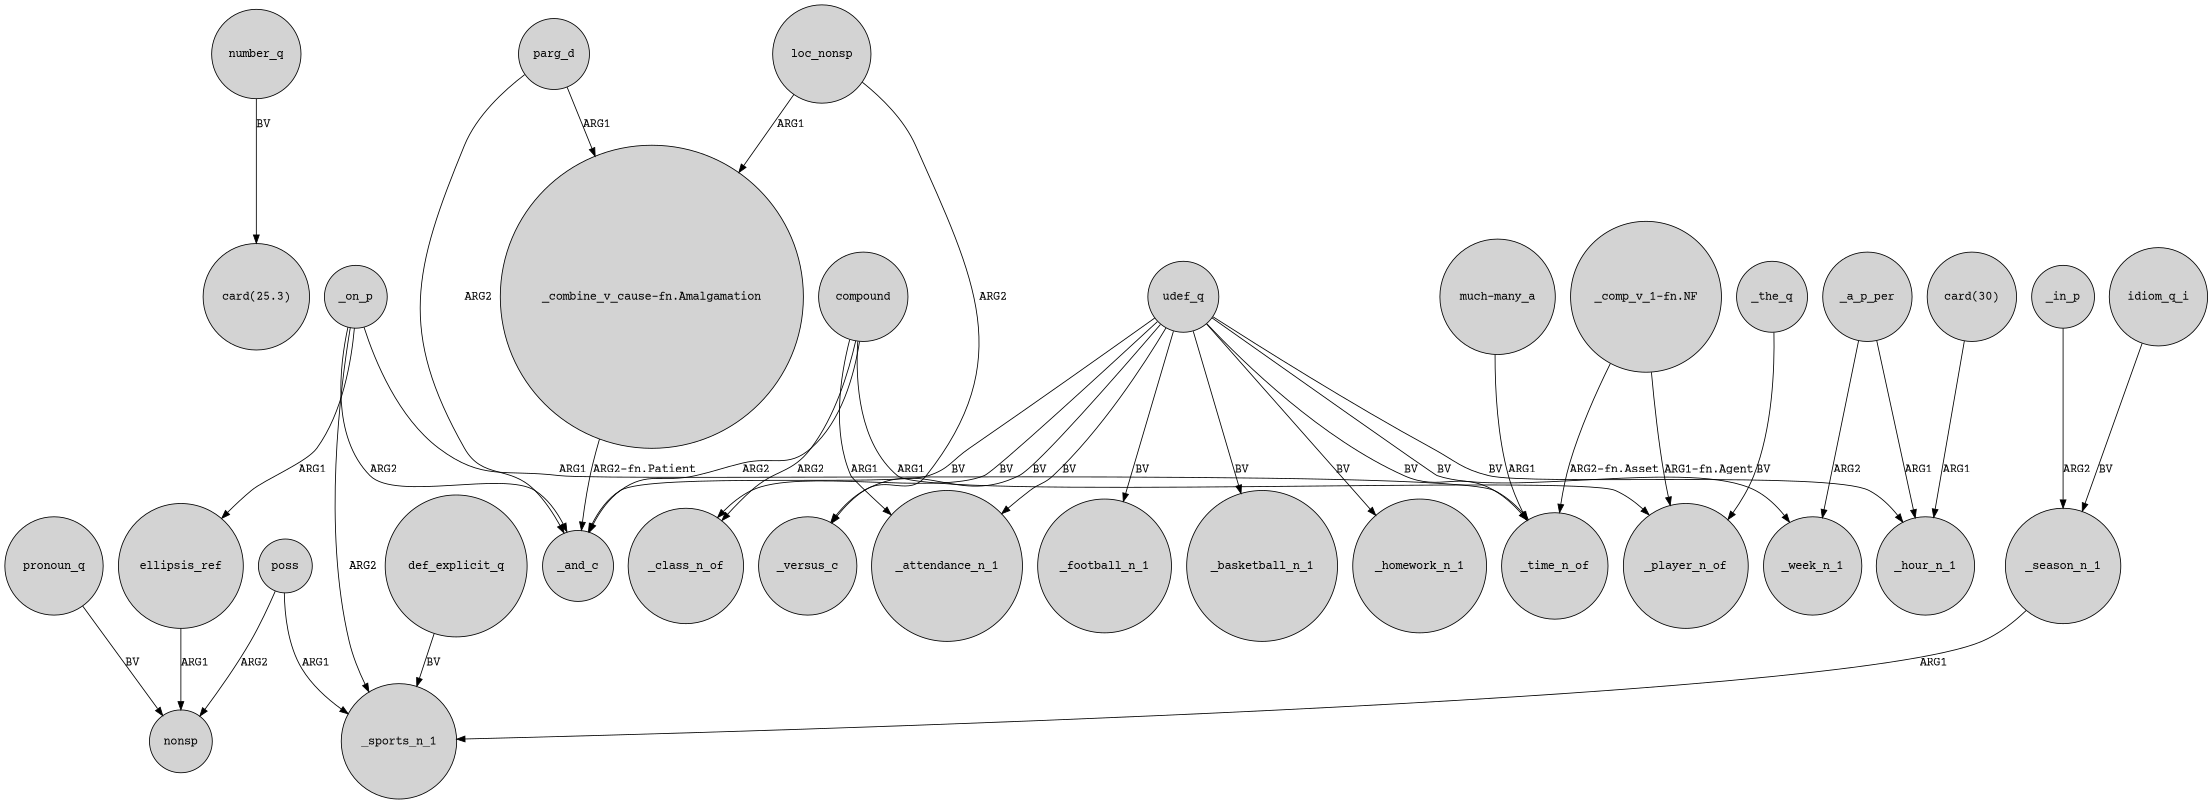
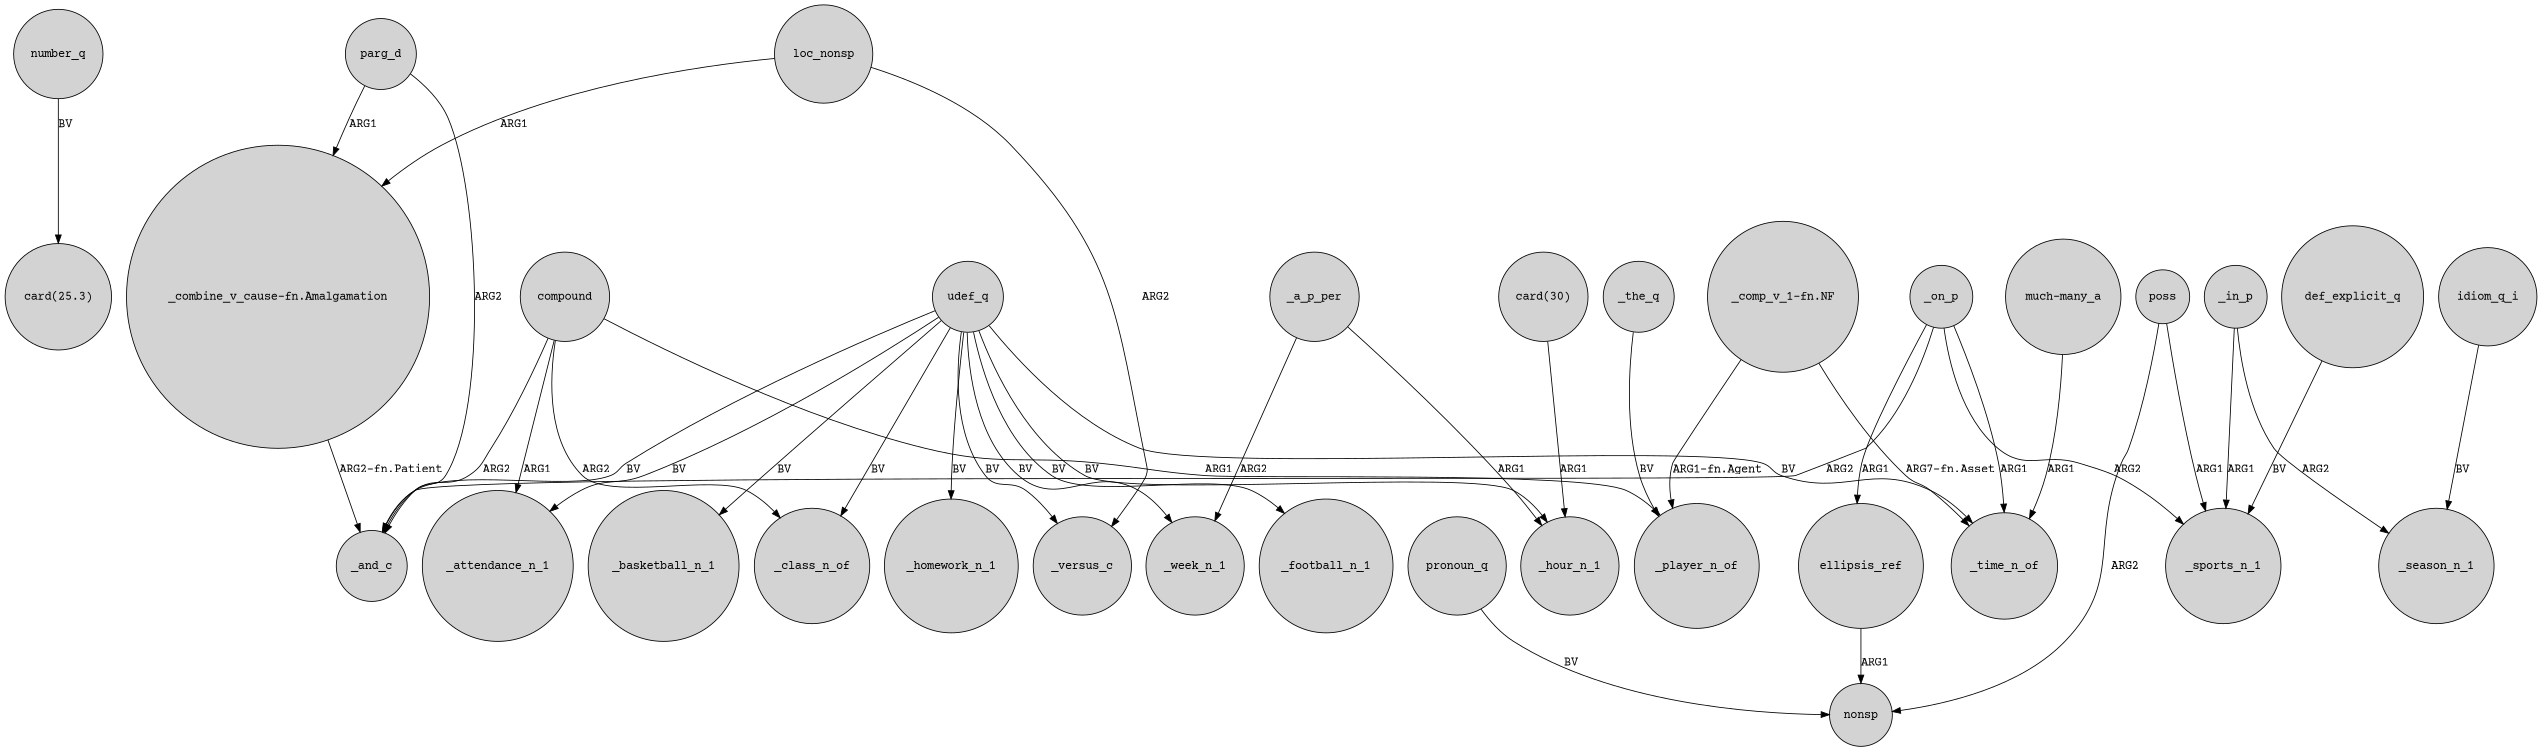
edge "_comp_v_1-fn.NF" -> "_time_n_of": label "ARG2-fn.Asset" -> "ARG7-fn.Asset"
edge "_season_n_1" -> "_sports_n_1": now "_in_p" -> "_sports_n_1"
